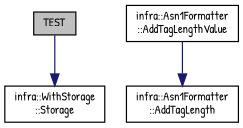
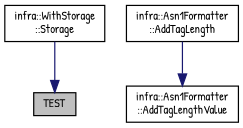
edge "TEST" -> "infra::WithStorage ::Storage": reversed
edge "infra::Asn1Formatter ::AddTagLengthValue" -> "infra::Asn1Formatter ::AddTagLength": reversed
